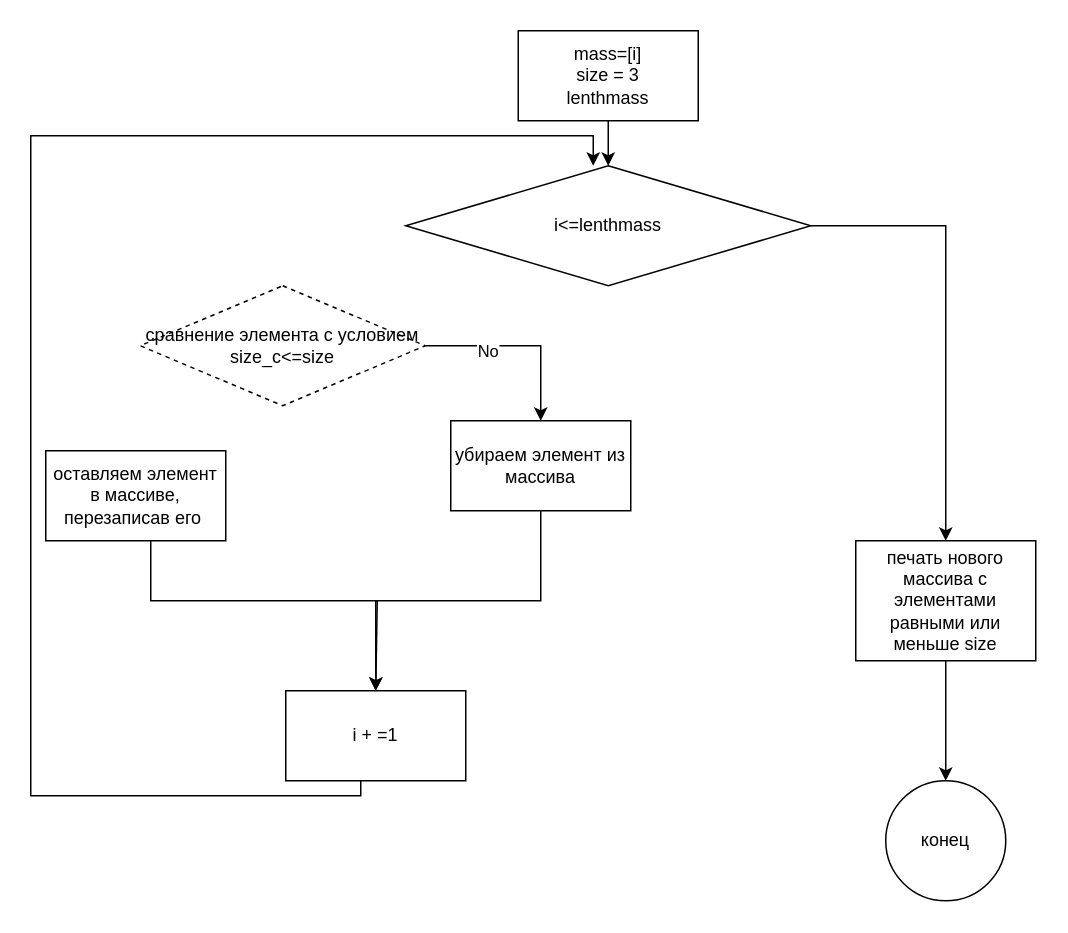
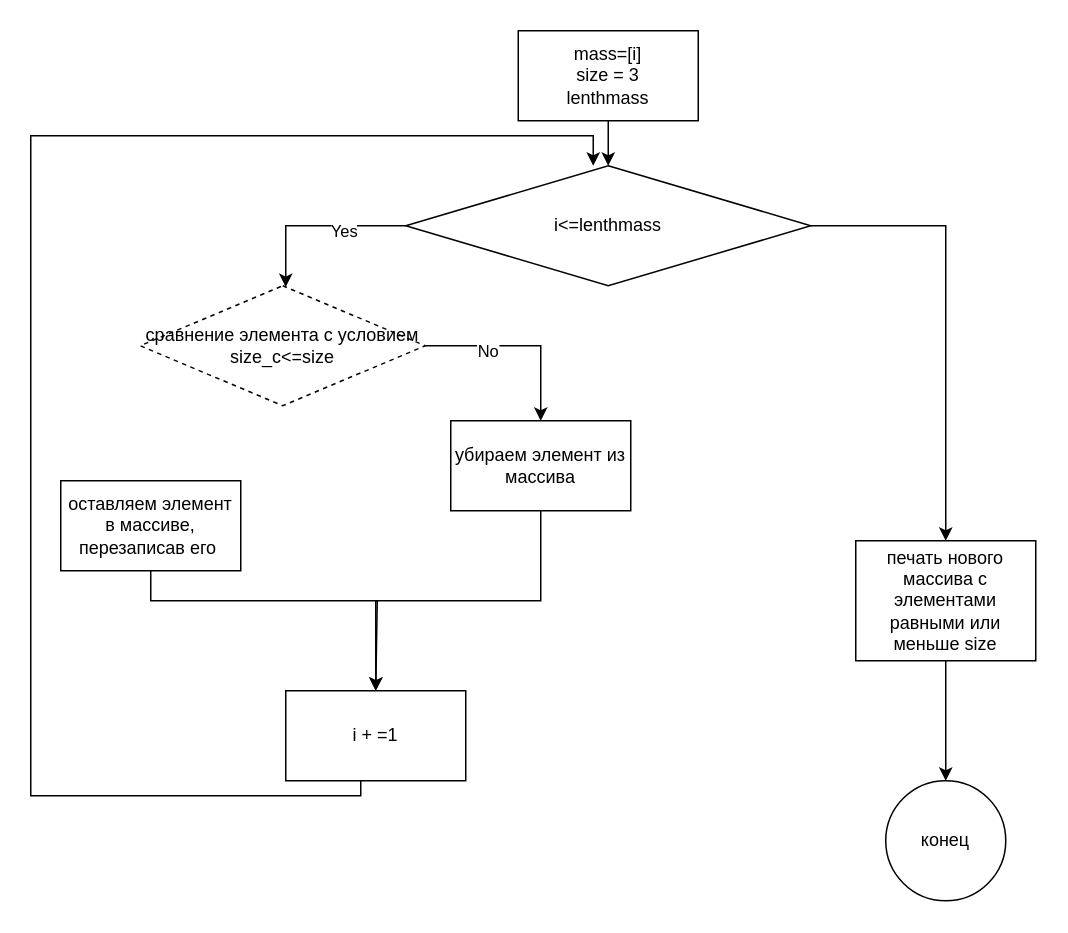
edge "i<=lenthmass" -> "сравнение элемента с условием size_c<=size": added, label "Yes"
node "оставляем элемент в массиве, перезаписав его": moved (136, 496) -> (151, 526)
